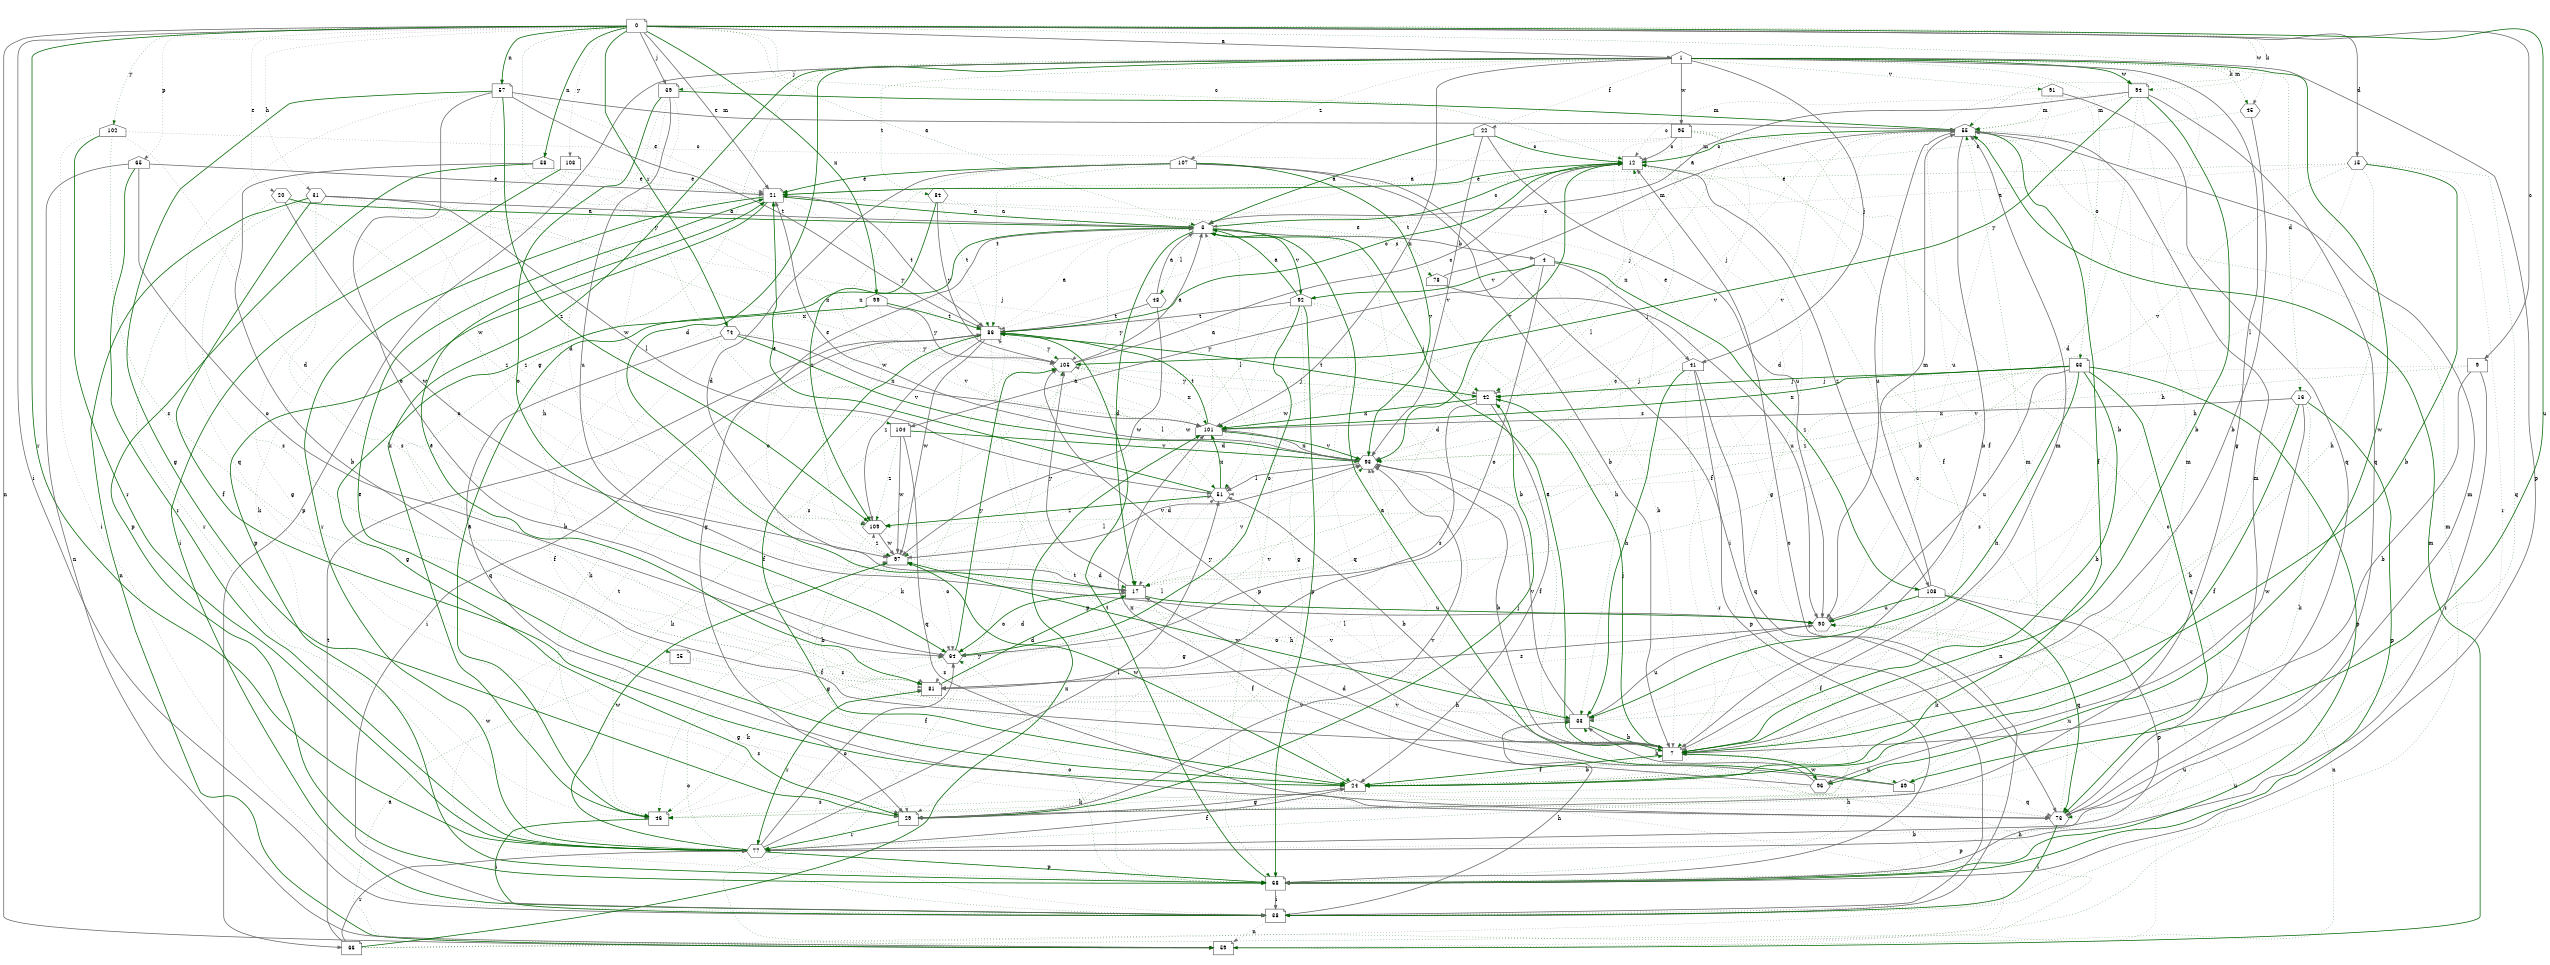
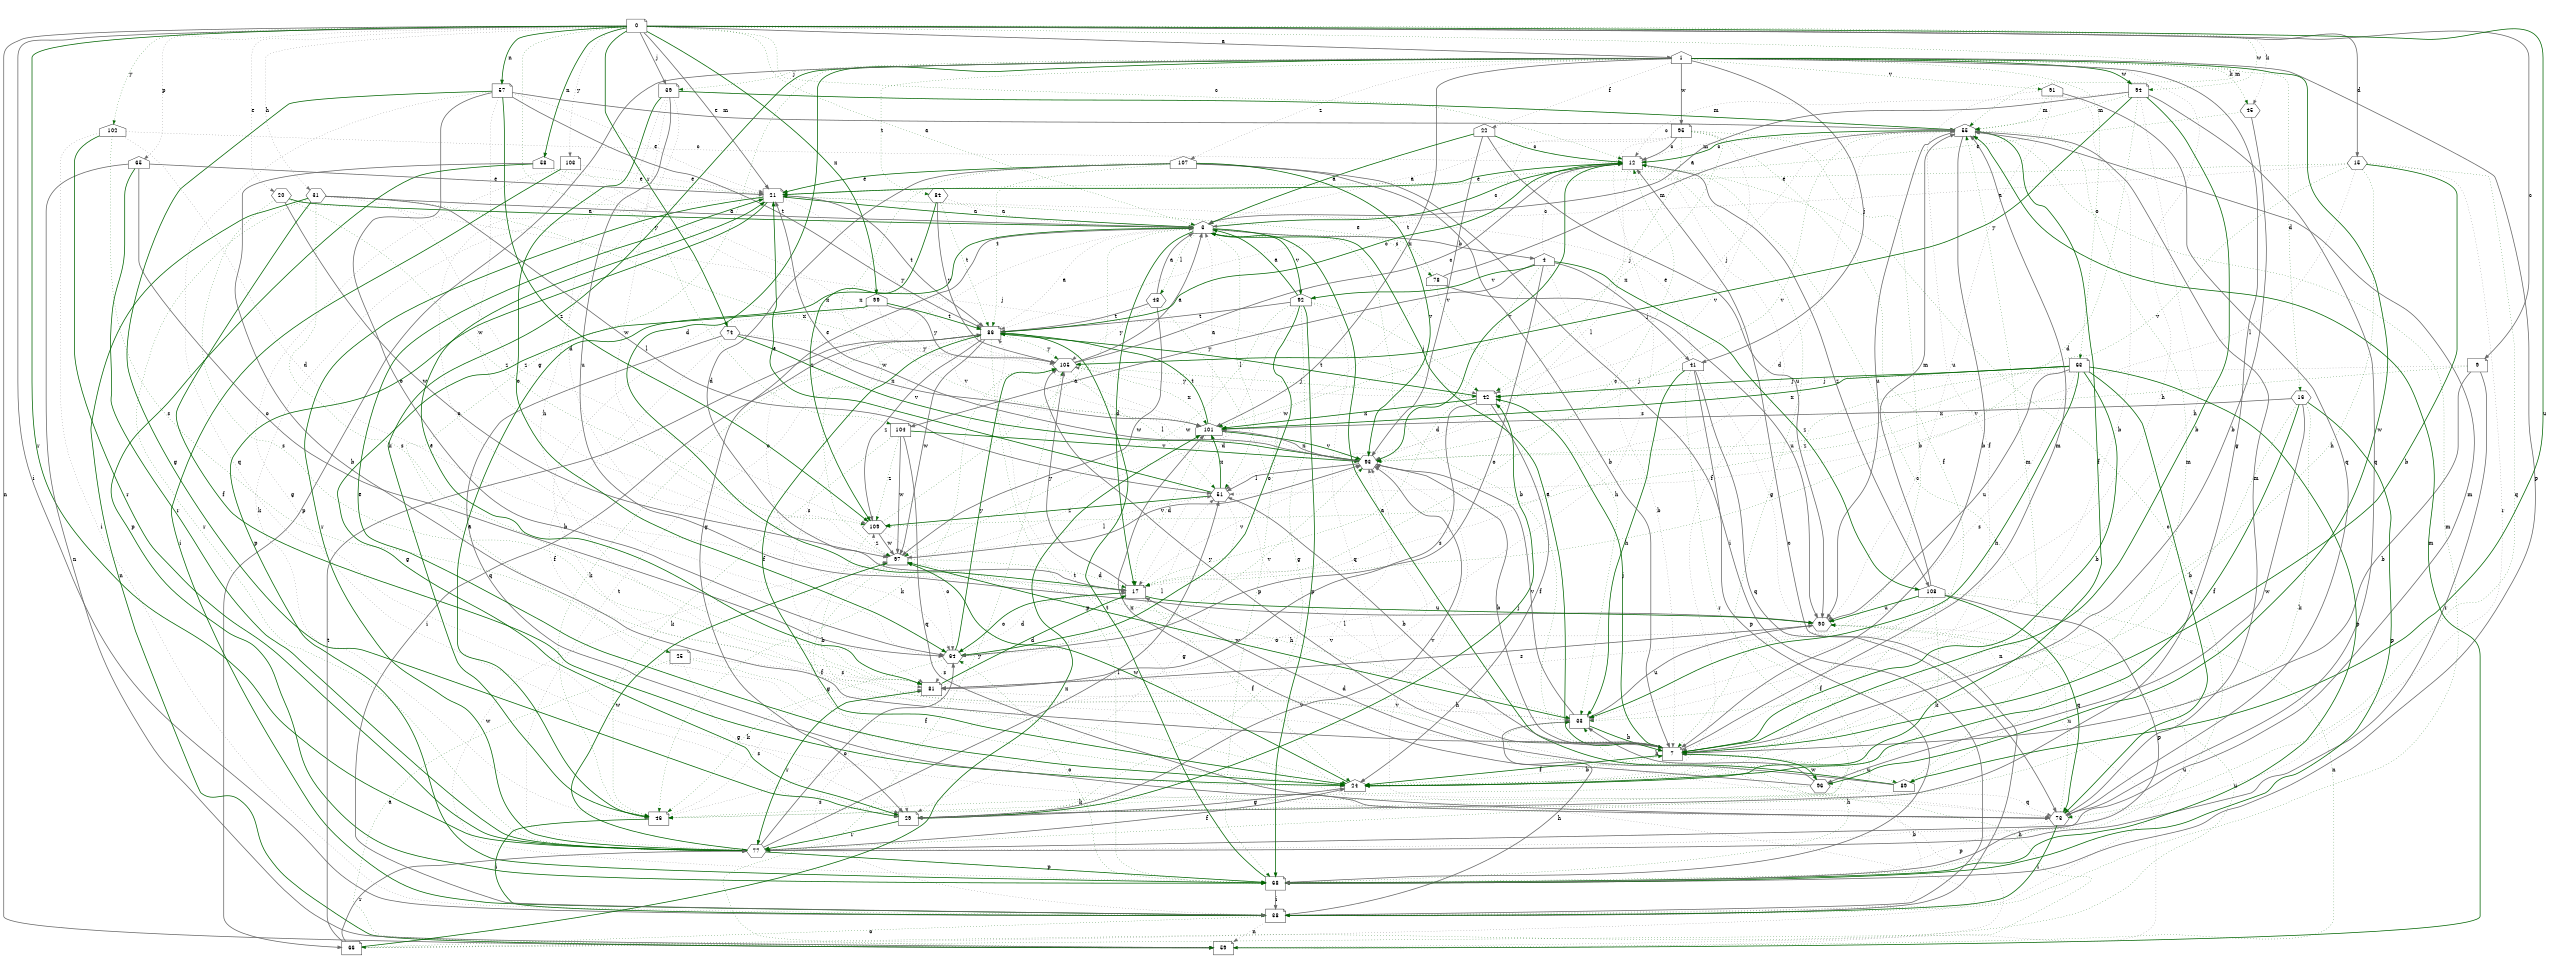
edge "38" -> "64": now "38" -> "66"
